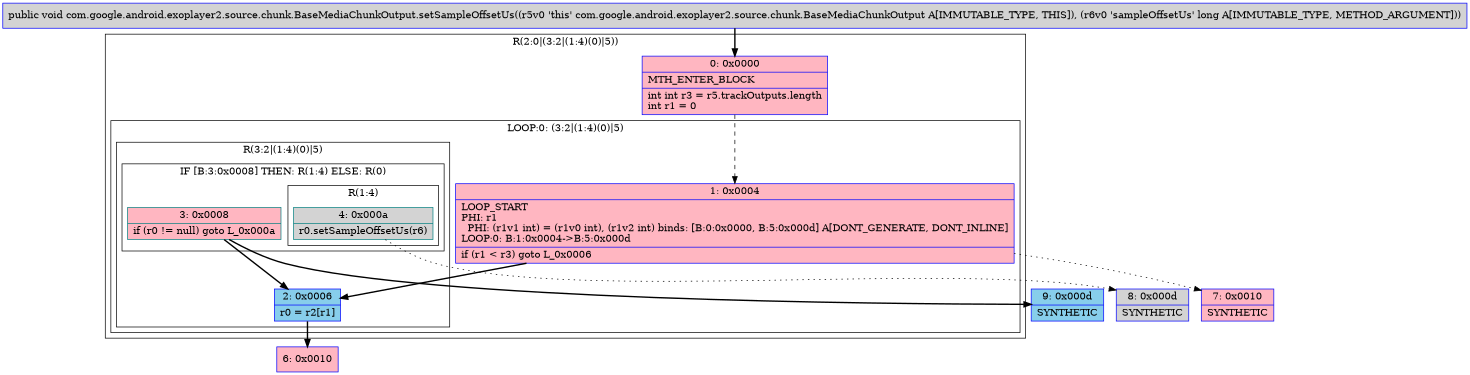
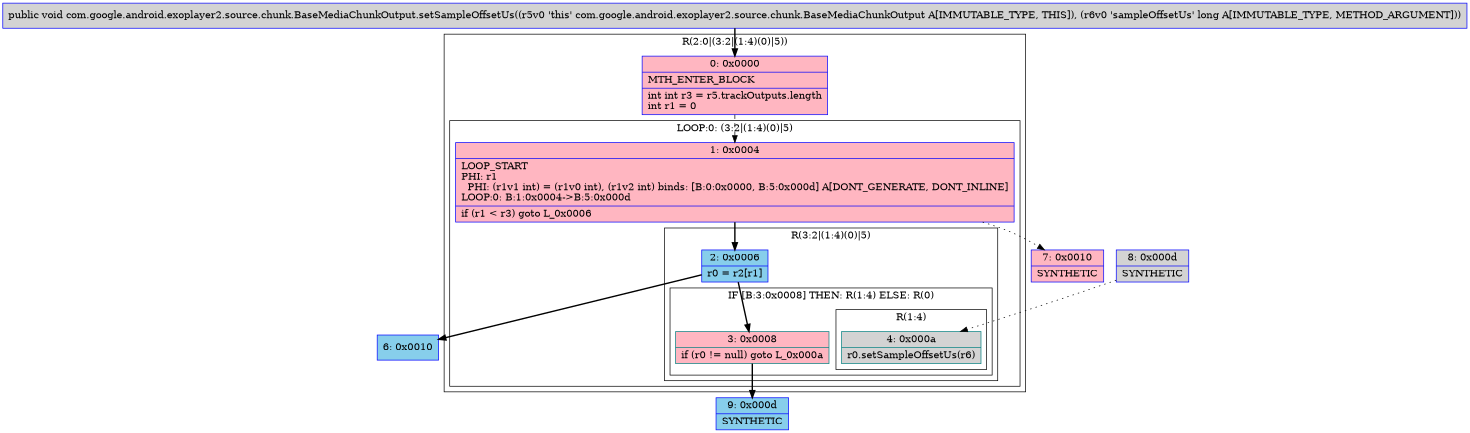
edge "3: 0x0008" -> "2: 0x0006": reversed
edge "4: 0x000a" -> "8: 0x000d": reversed
node "6: 0x0010": fillcolor lightpink -> skyblue
